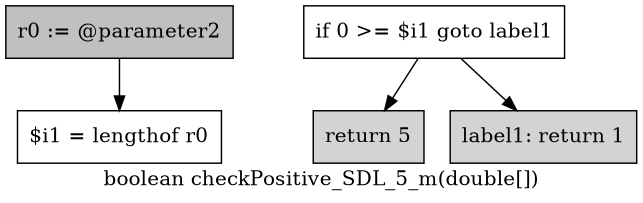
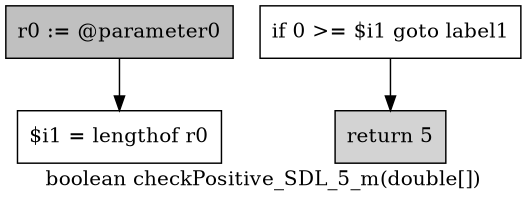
node "r0 := @parameter2": label "r0 := @parameter2" -> "r0 := @parameter0"
node "label1: return 1": removed
